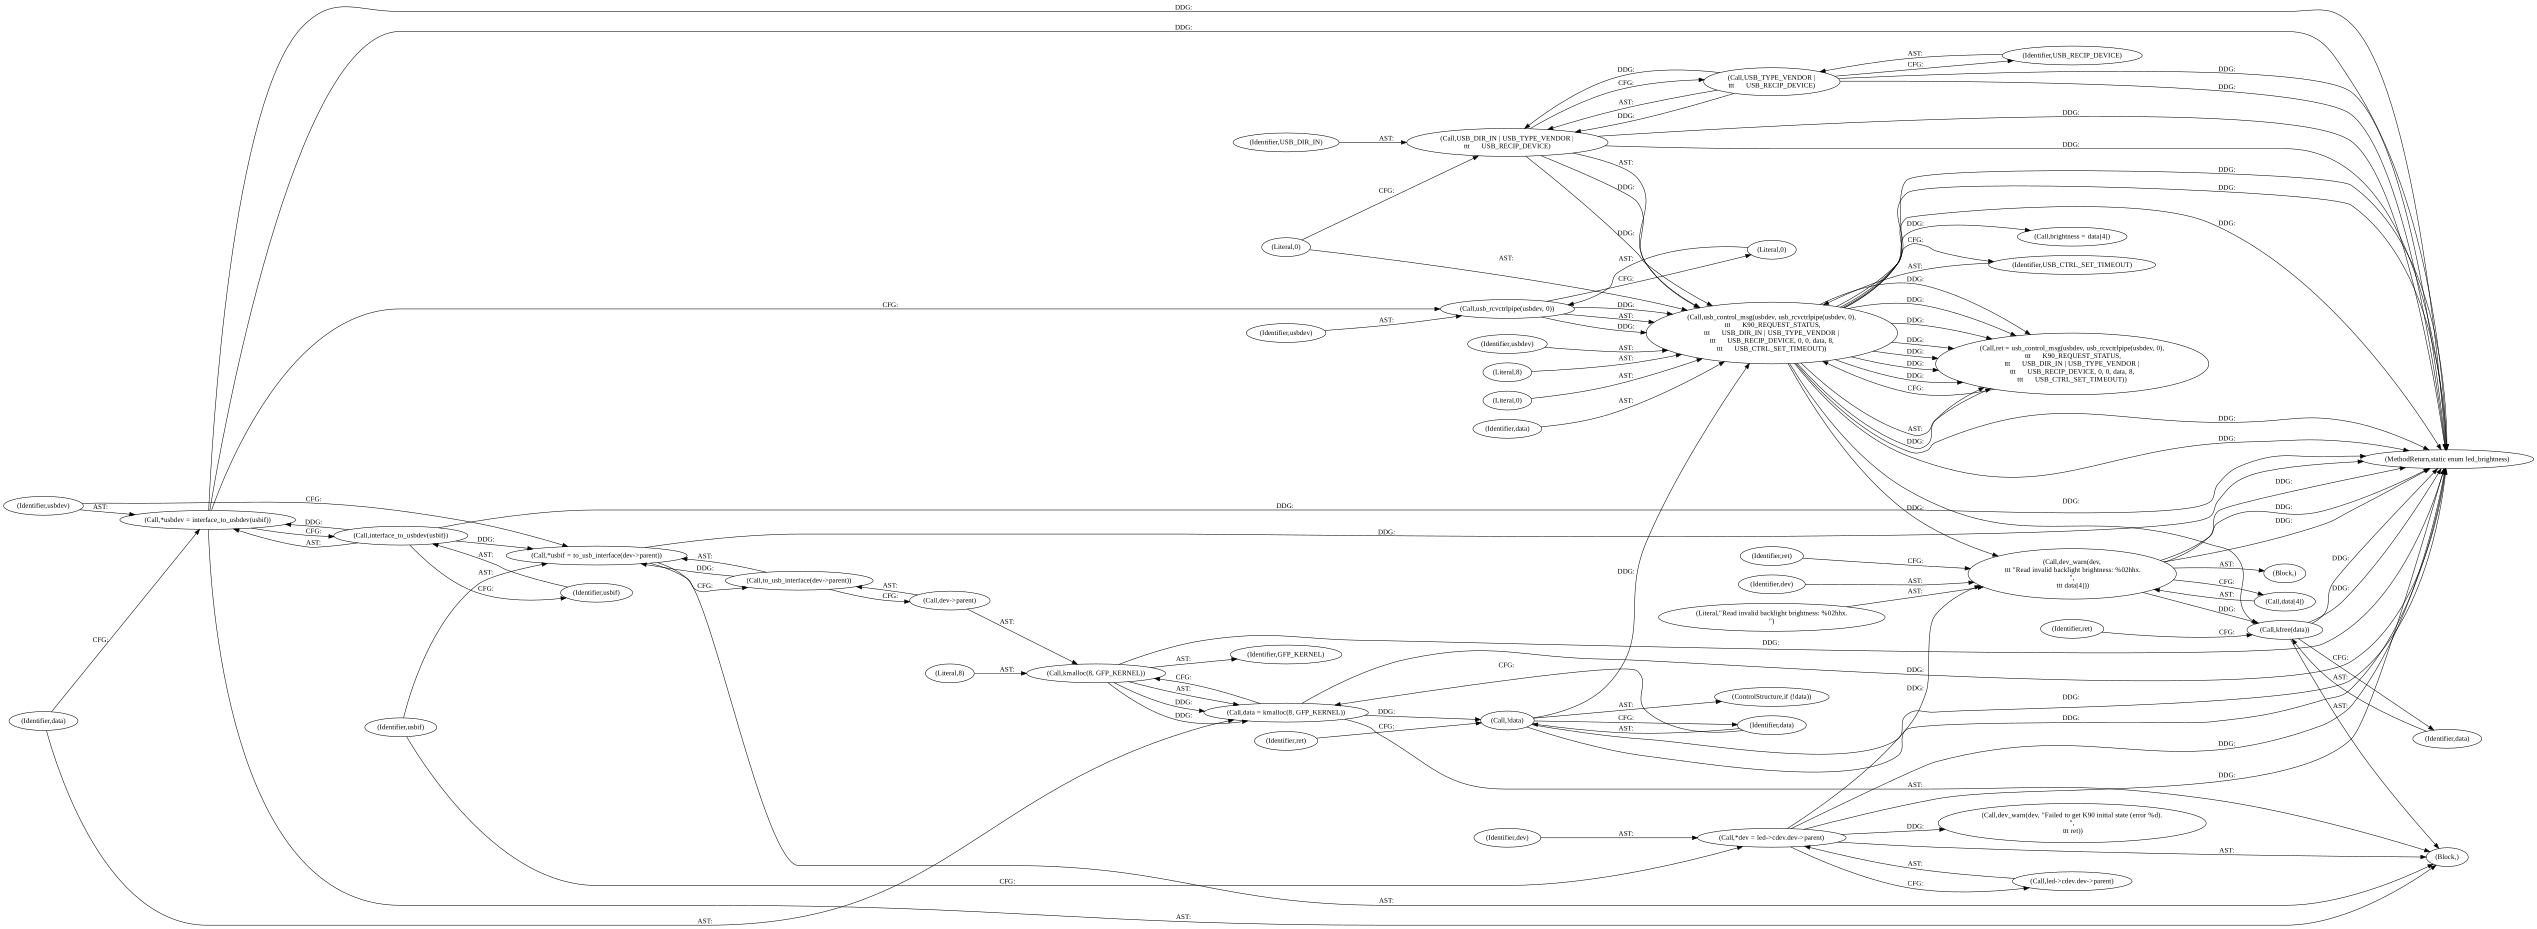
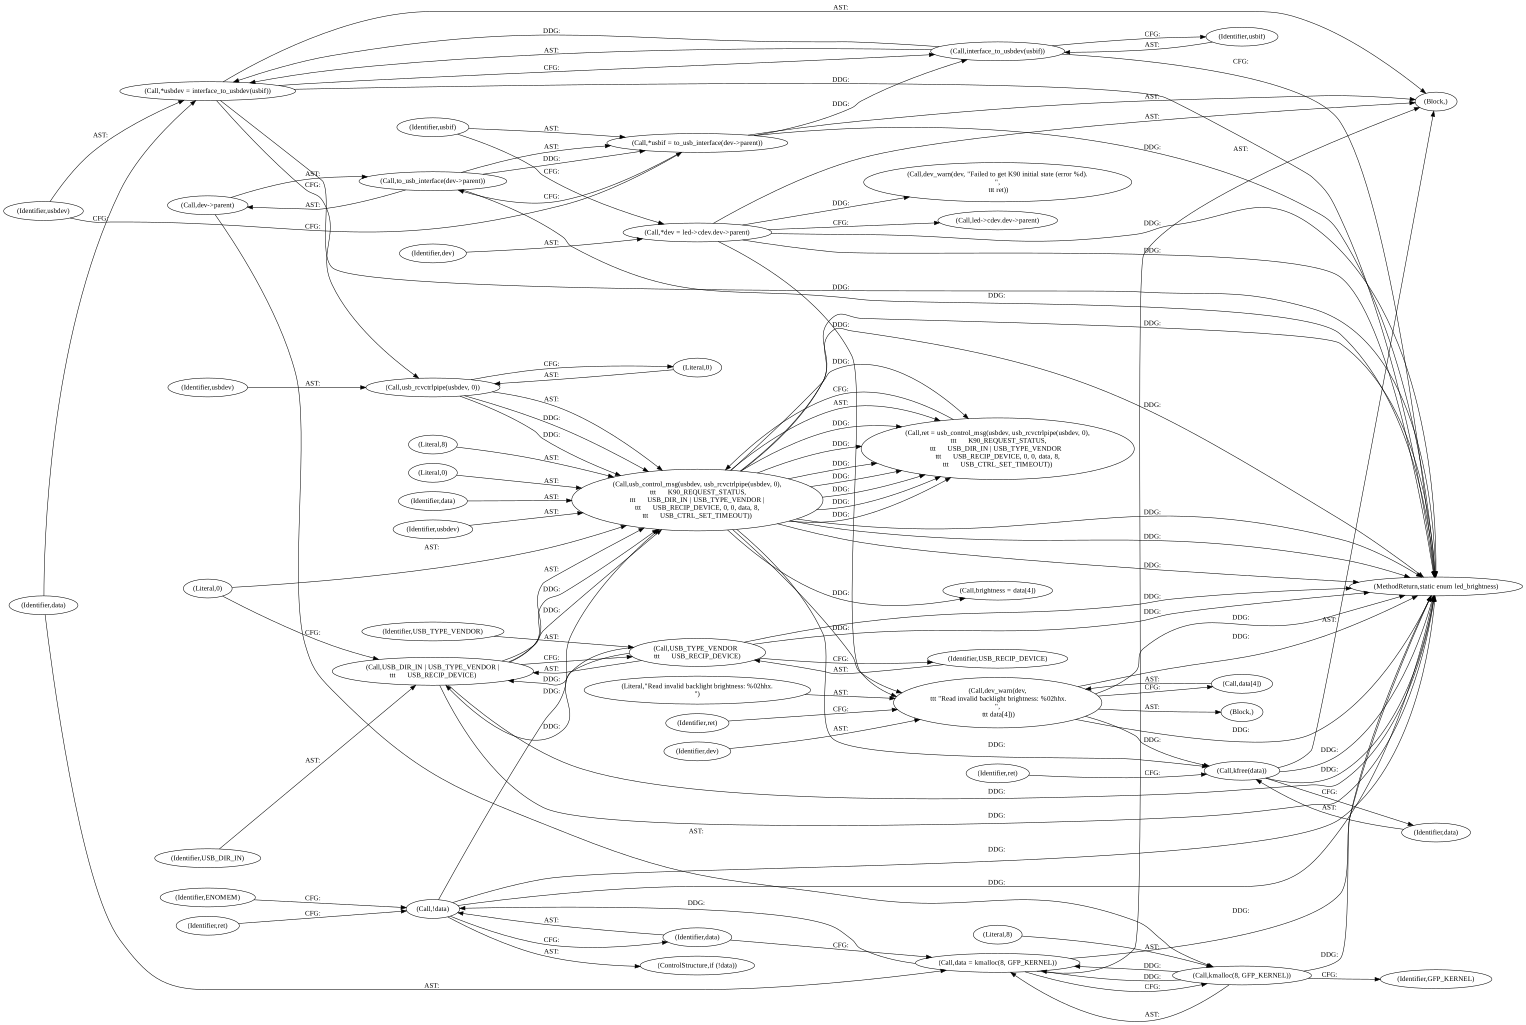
node "(Identifier,USB_CTRL_SET_TIMEOUT)": removed
edge "(Call,to_usb_interface(dev->parent))" -> "(MethodReturn,static enum led_brightness)": added, label "DDG:"
edge "(Call,interface_to_usbdev(usbif))" -> "(MethodReturn,static enum led_brightness)": label "DDG: " -> "CFG: "
edge "(Call,interface_to_usbdev(usbif))" -> "(Call,*usbif = to_usb_interface(dev->parent))": reversed
edge "(Call,to_usb_interface(dev->parent))" -> "(Call,dev->parent)": label "CFG: " -> "AST: "
node "(Identifier,USB_TYPE_VENDOR)": added
edge "(Call,kmalloc(8, GFP_KERNEL))" -> "(Identifier,GFP_KERNEL)": label "AST: " -> "CFG: "
edge "(Call,led->cdev.dev->parent)" -> "(Call,*dev = led->cdev.dev->parent)": removed, label "AST:"
node "(Identifier,ENOMEM)": added
